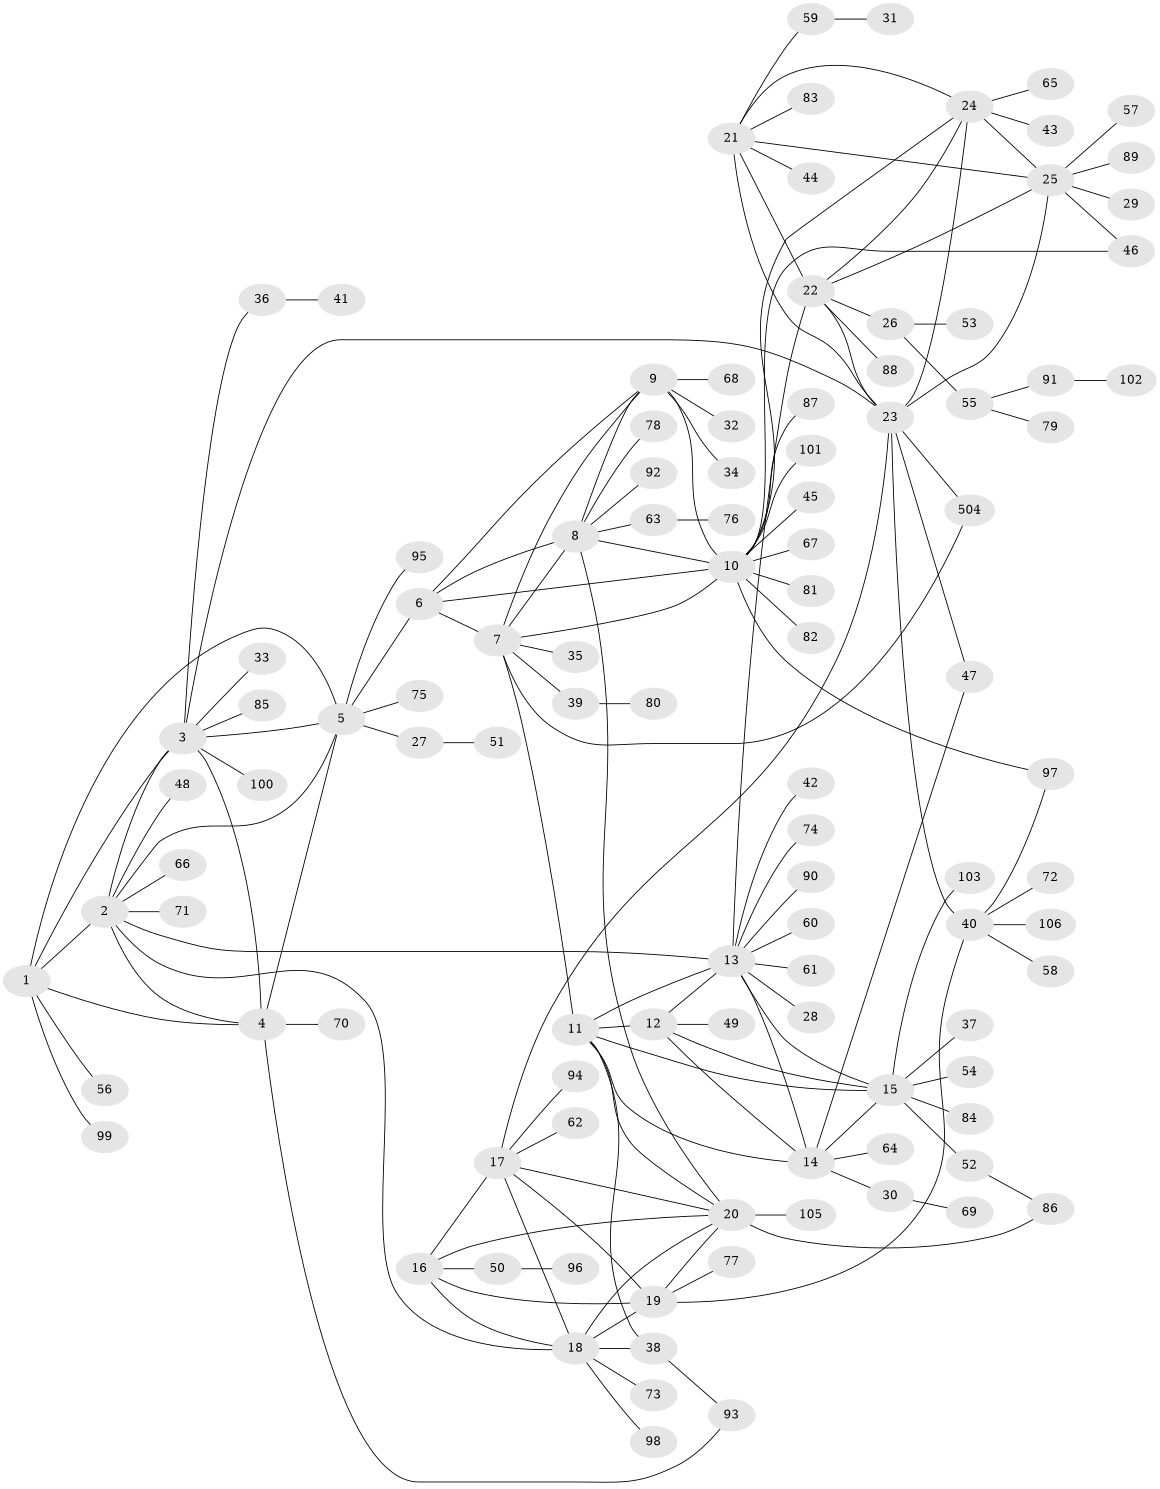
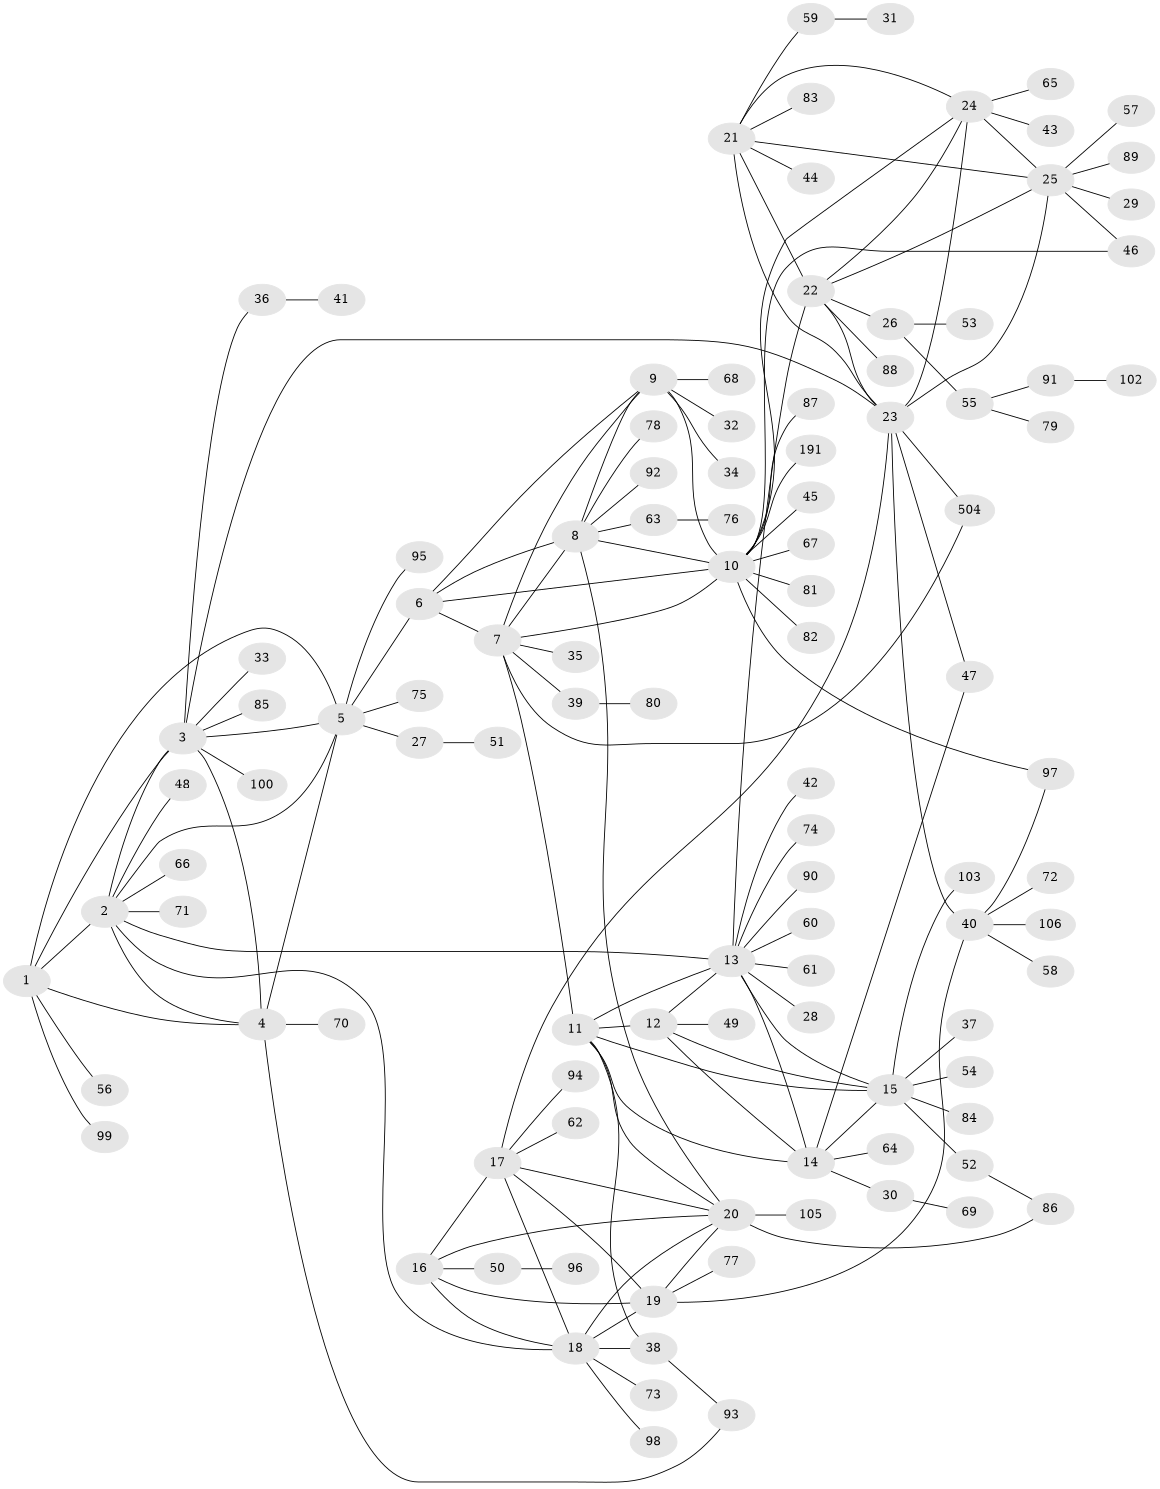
node "101": label "101" -> "191"
